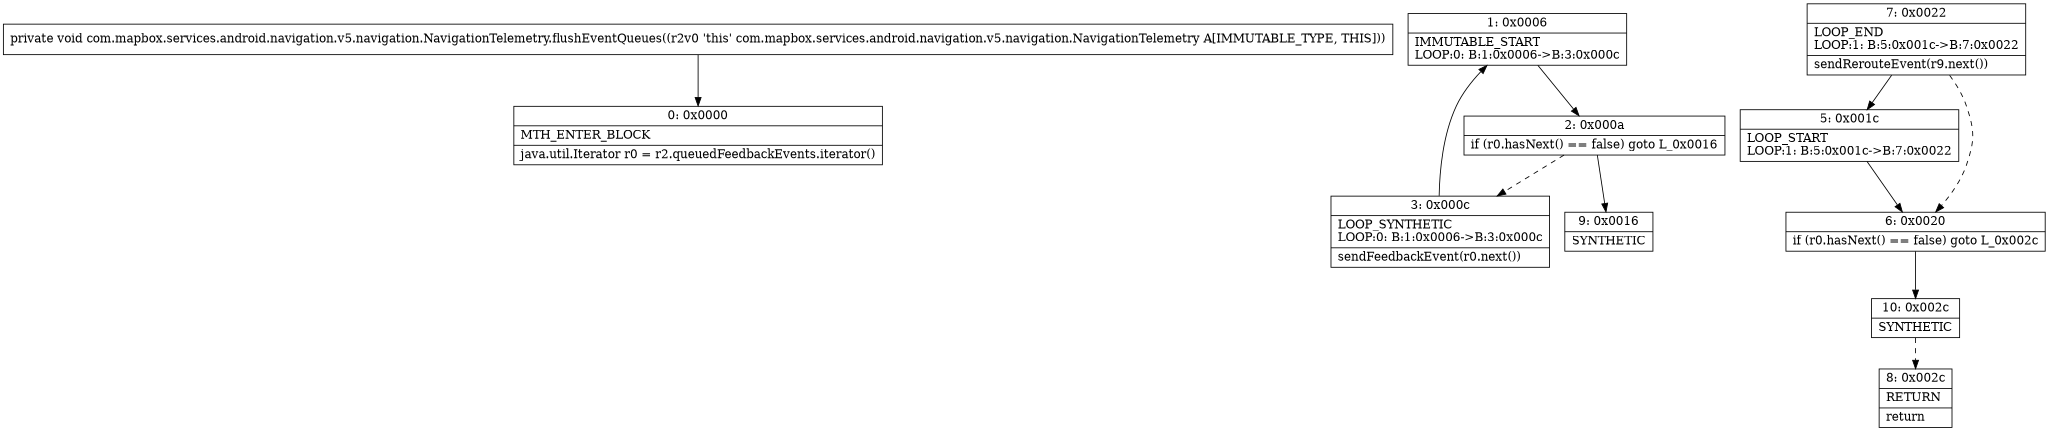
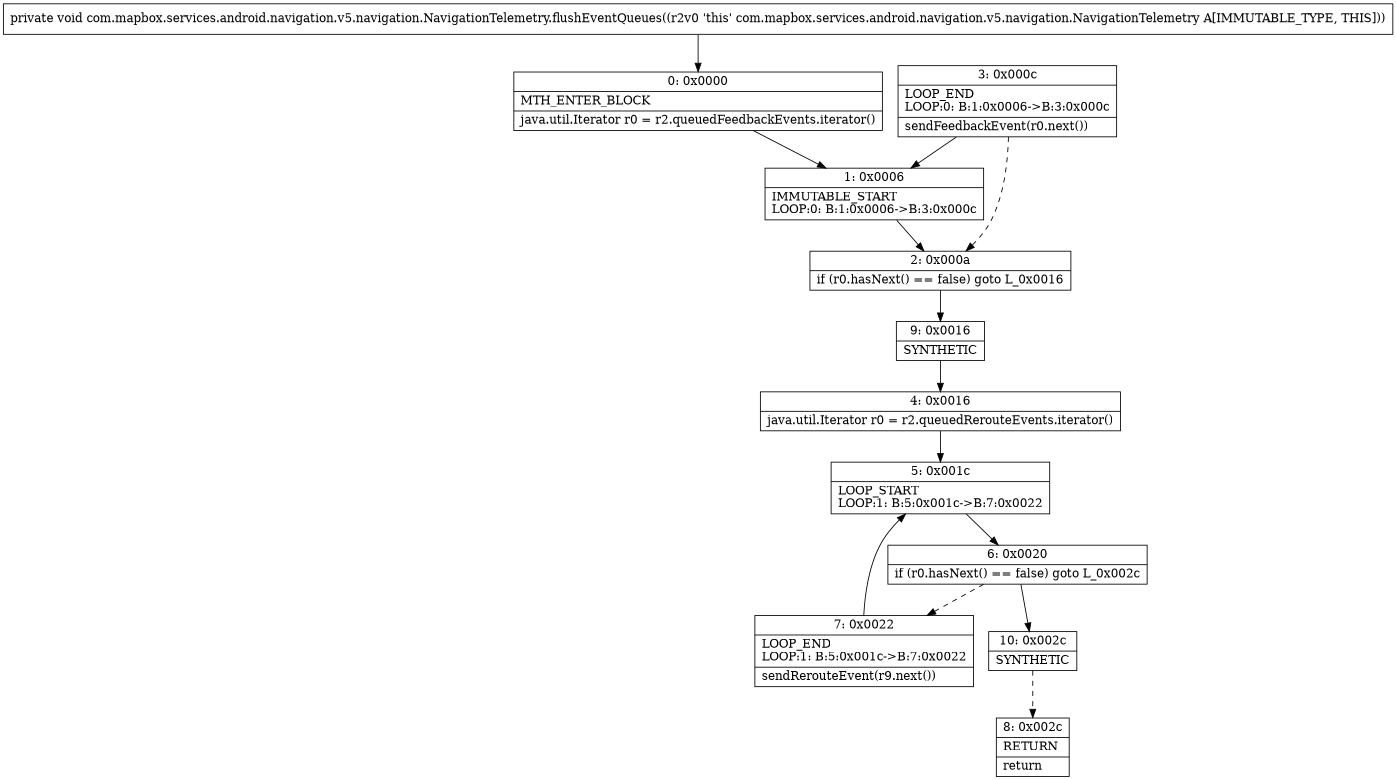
edge "7: 0x0022" -> "6: 0x0020": reversed
edge "0: 0x0000" -> "1: 0x0006": added
edge "2: 0x000a" -> "3: 0x000c": reversed
node "3: 0x000c": text "LOOP_SYNTHETIC" -> "LOOP_END"
node "4: 0x0016": added
